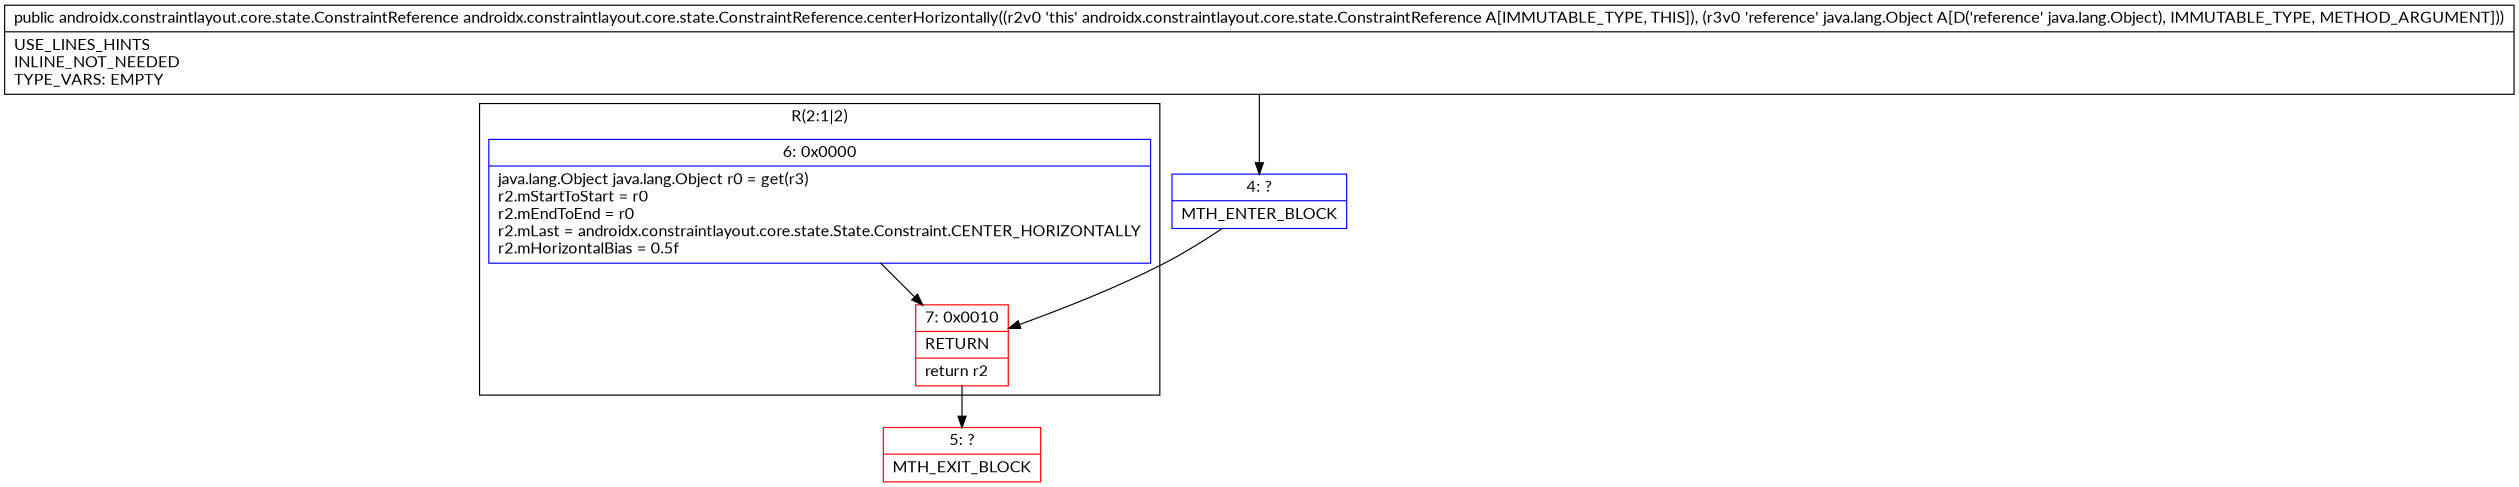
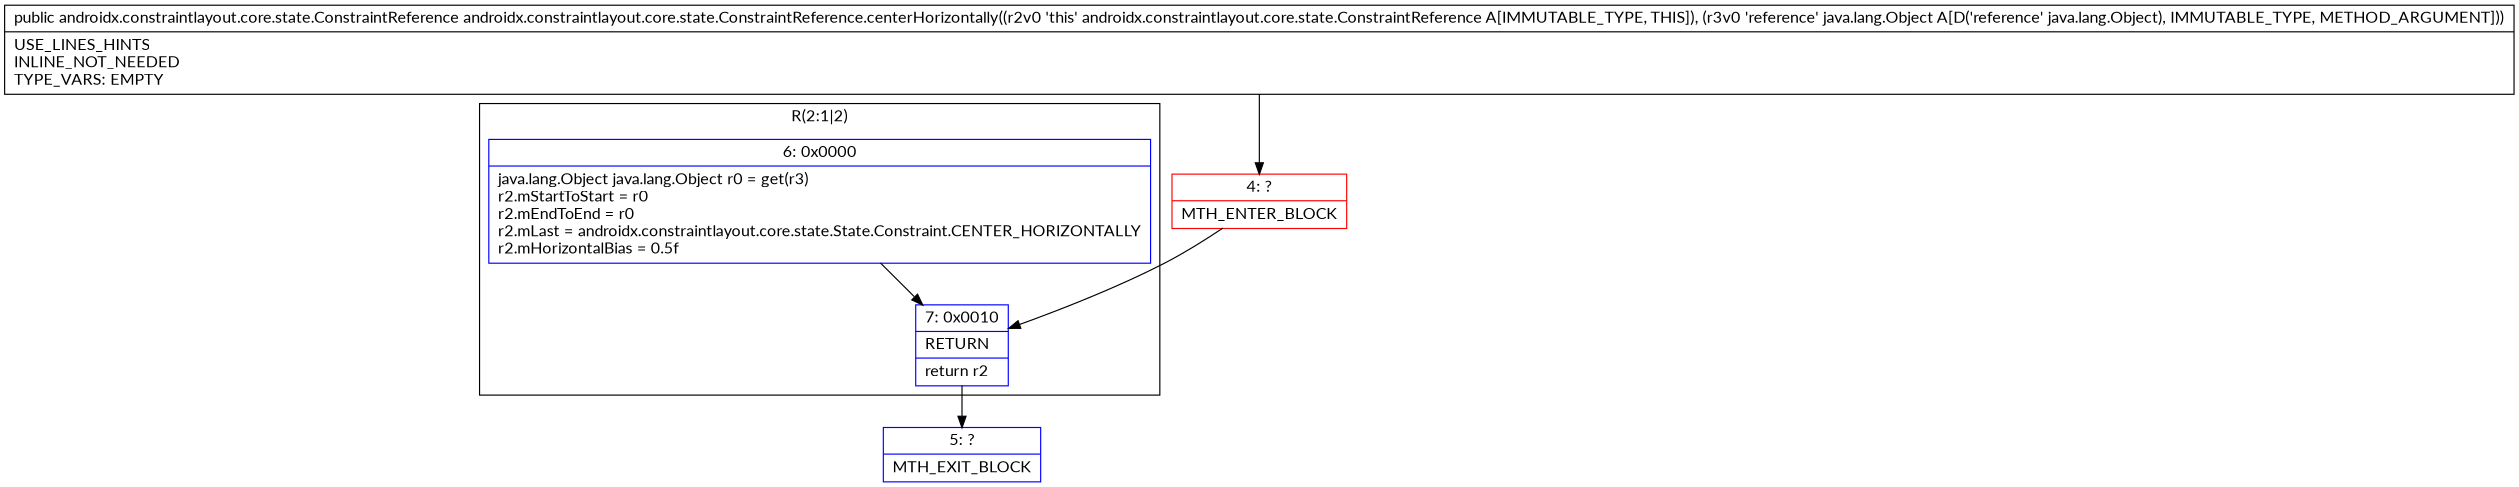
node "4: ?": color blue -> red
node "7: 0x0010": color red -> blue
node "5: ?": color red -> blue
